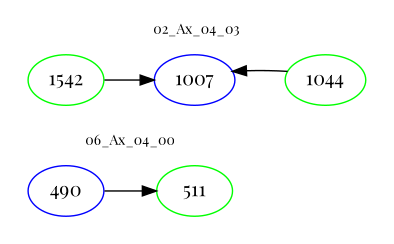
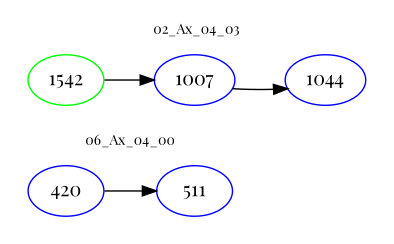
edge "1044" -> "1007": reversed
node "1044": color green -> blue
node "490": label "490" -> "420"
node "511": color green -> blue
